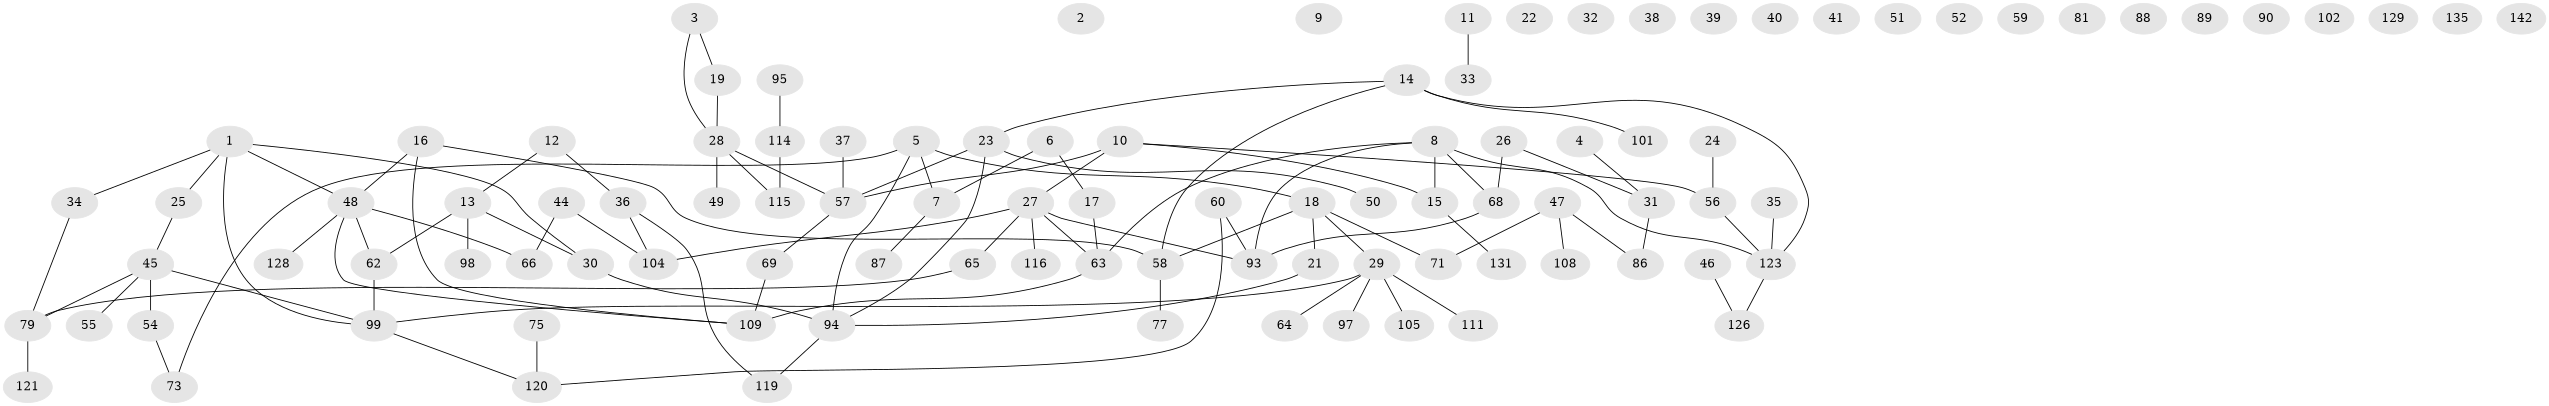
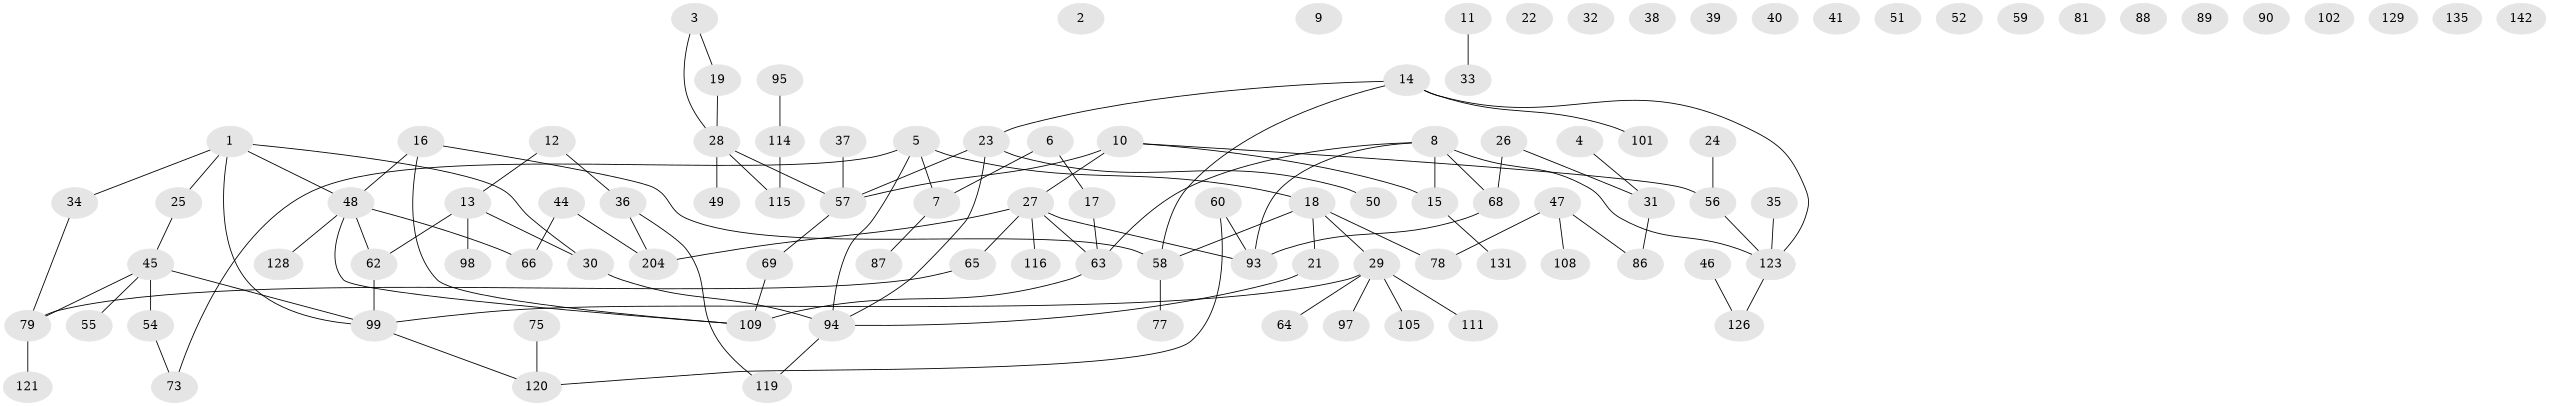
node "104": label "104" -> "204"
node "71": label "71" -> "78"
